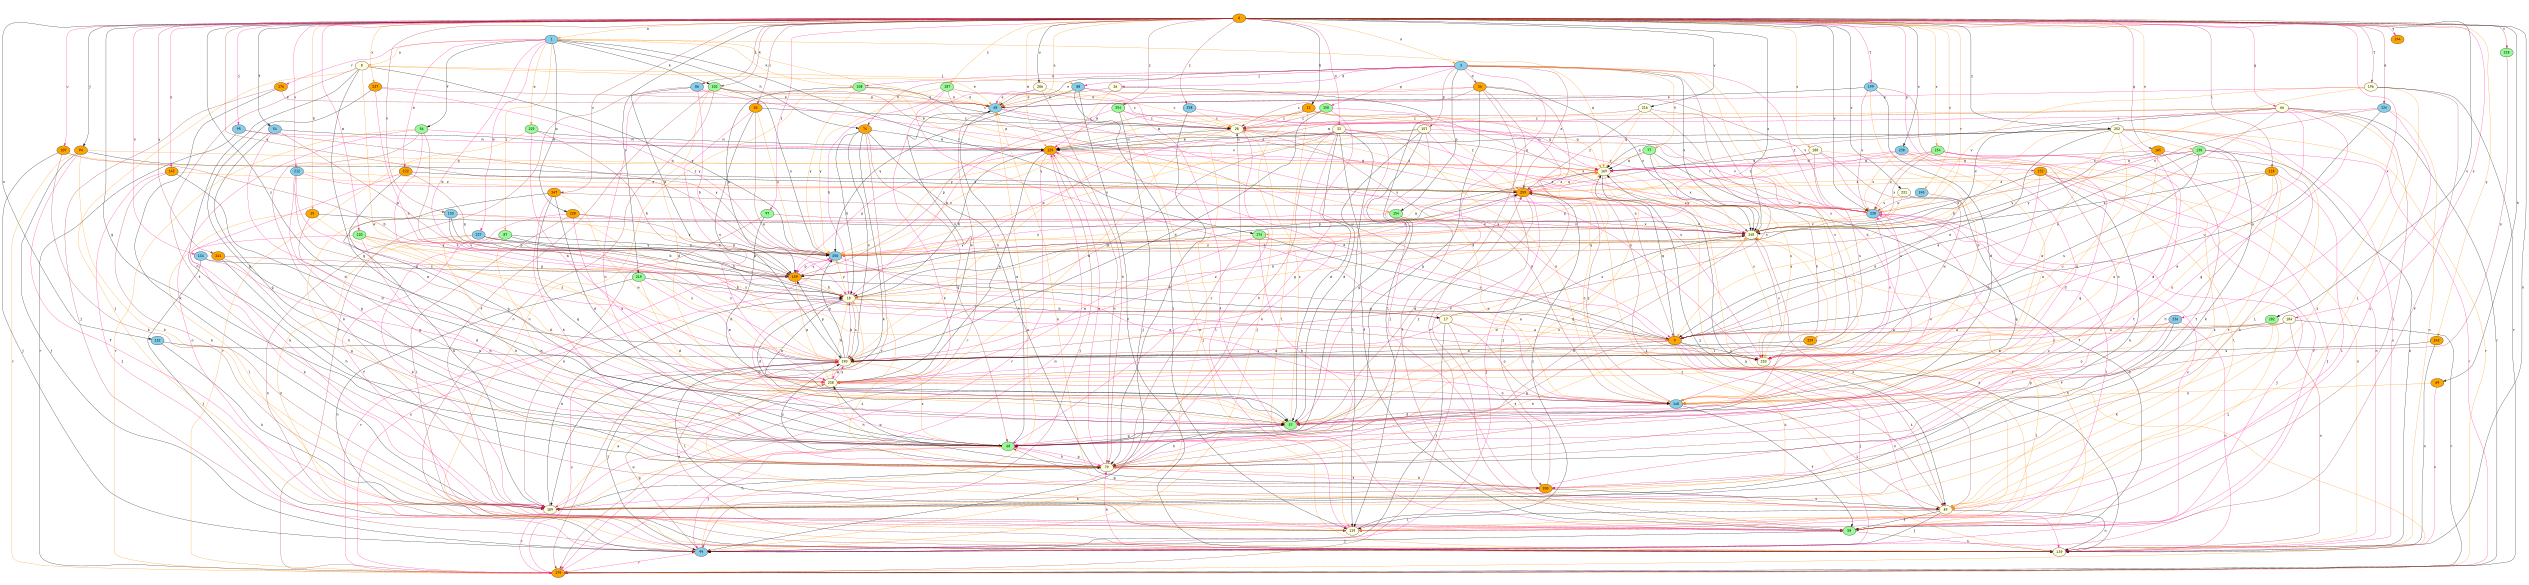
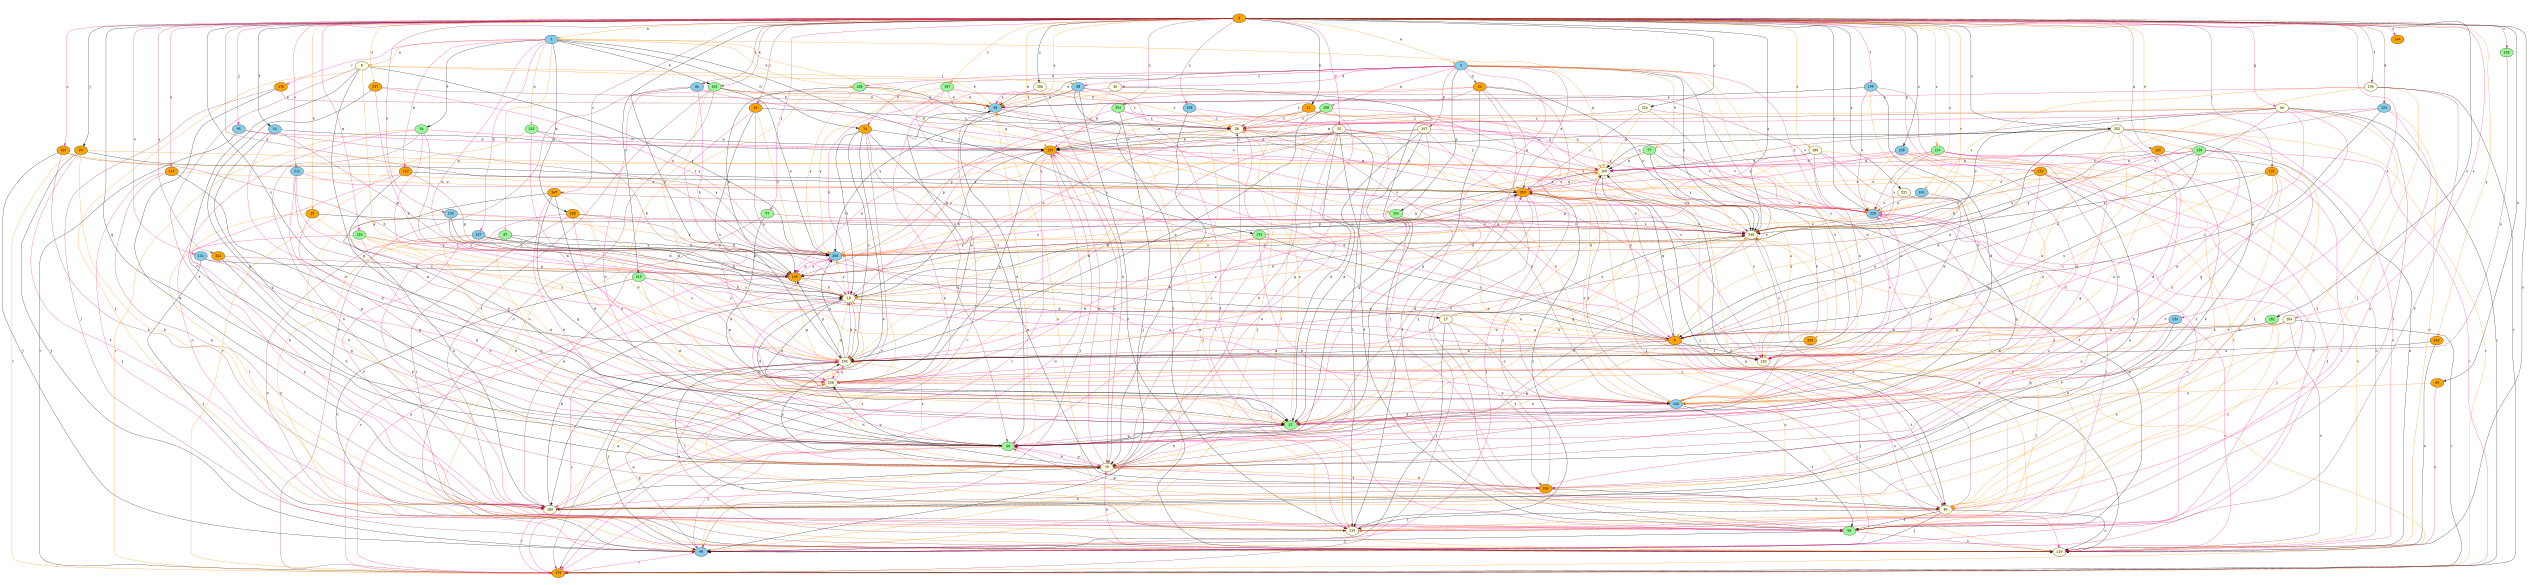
node "132": removed
